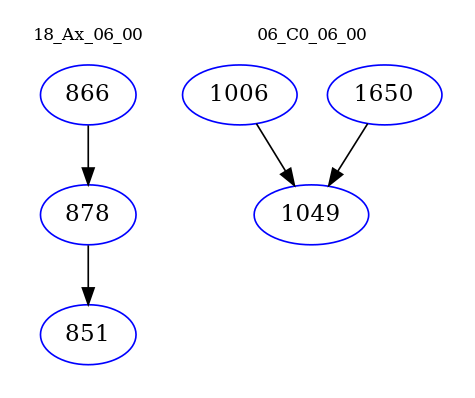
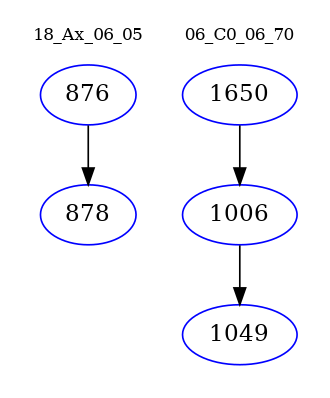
cluster "18_Ax_06_00": label "18_Ax_06_00" -> "18_Ax_06_05"
cluster "06_C0_06_00": label "06_C0_06_00" -> "06_C0_06_70"
node "866": label "866" -> "876"
edge "1650" -> "1049": now "1650" -> "1006"
node "851": removed
